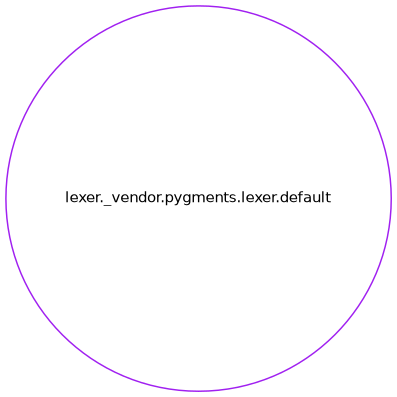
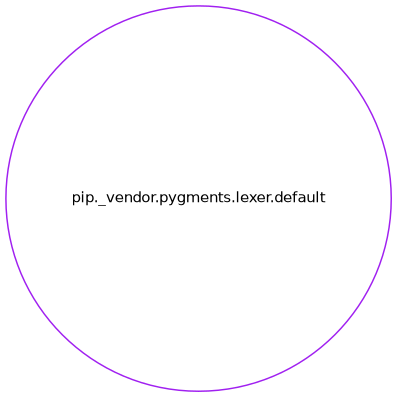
node "lexer._vendor.pygments.lexer.default": label "lexer._vendor.pygments.lexer.default" -> "pip._vendor.pygments.lexer.default"
